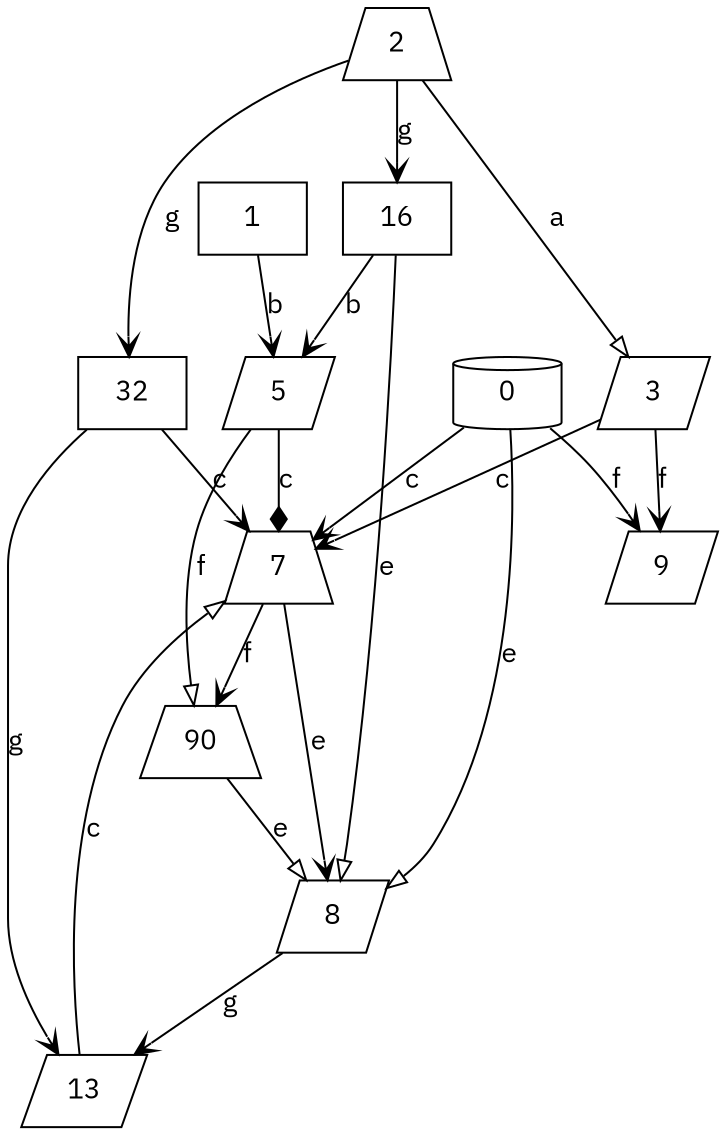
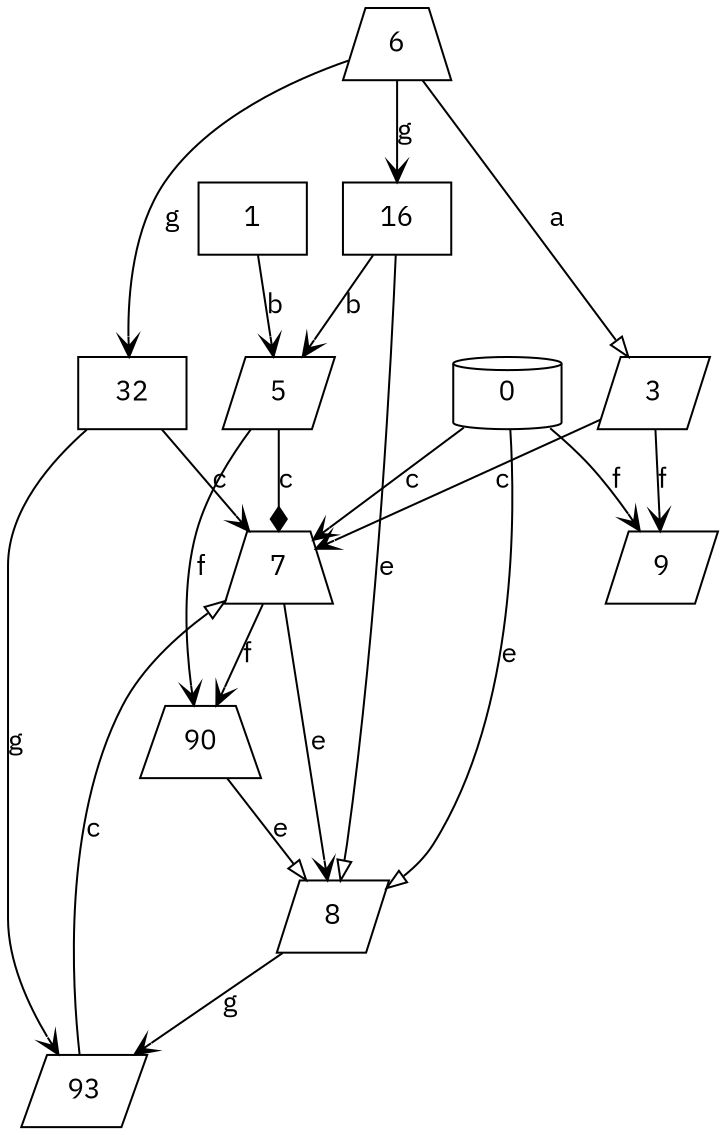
node "2": label "2" -> "6"
edge "5" -> "90": arrowhead onormal -> vee
node "13": label "13" -> "93"
